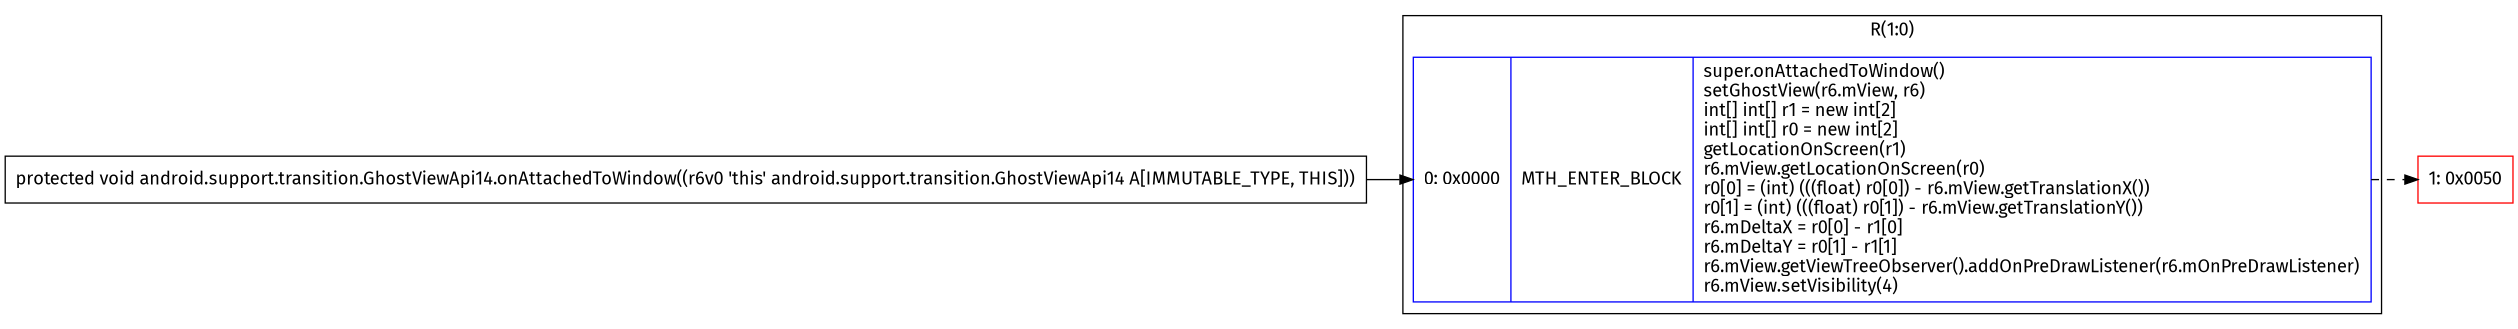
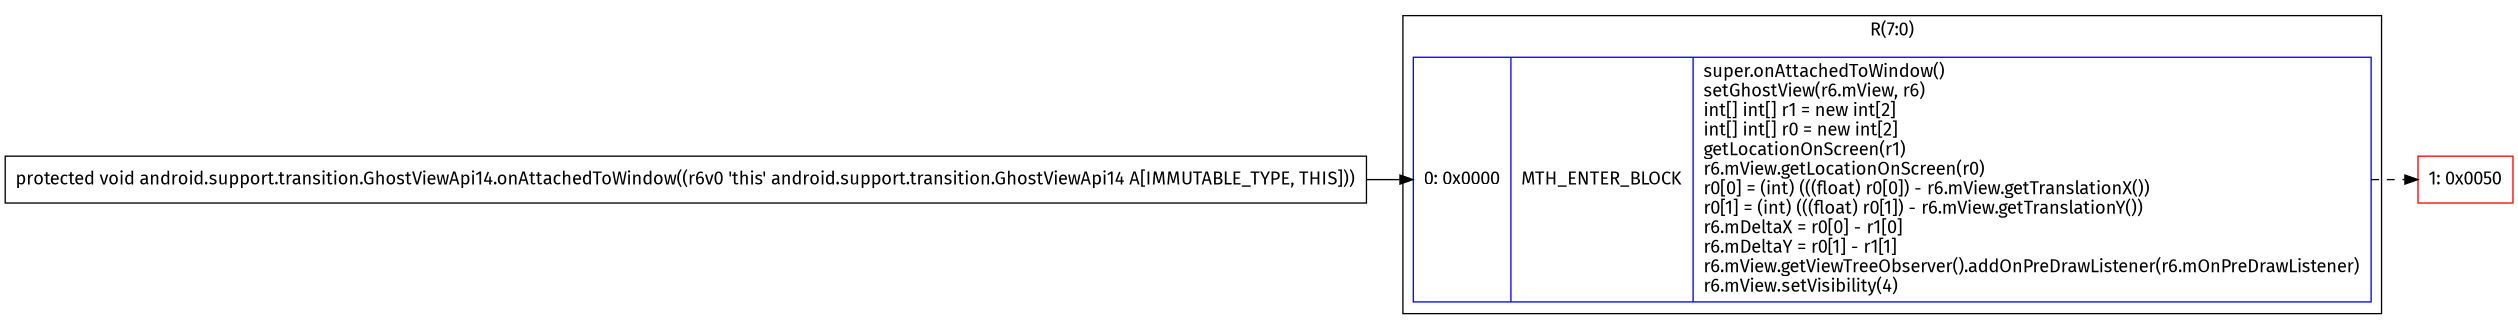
cluster "R(1:0)": label "R(1:0)" -> "R(7:0)"
